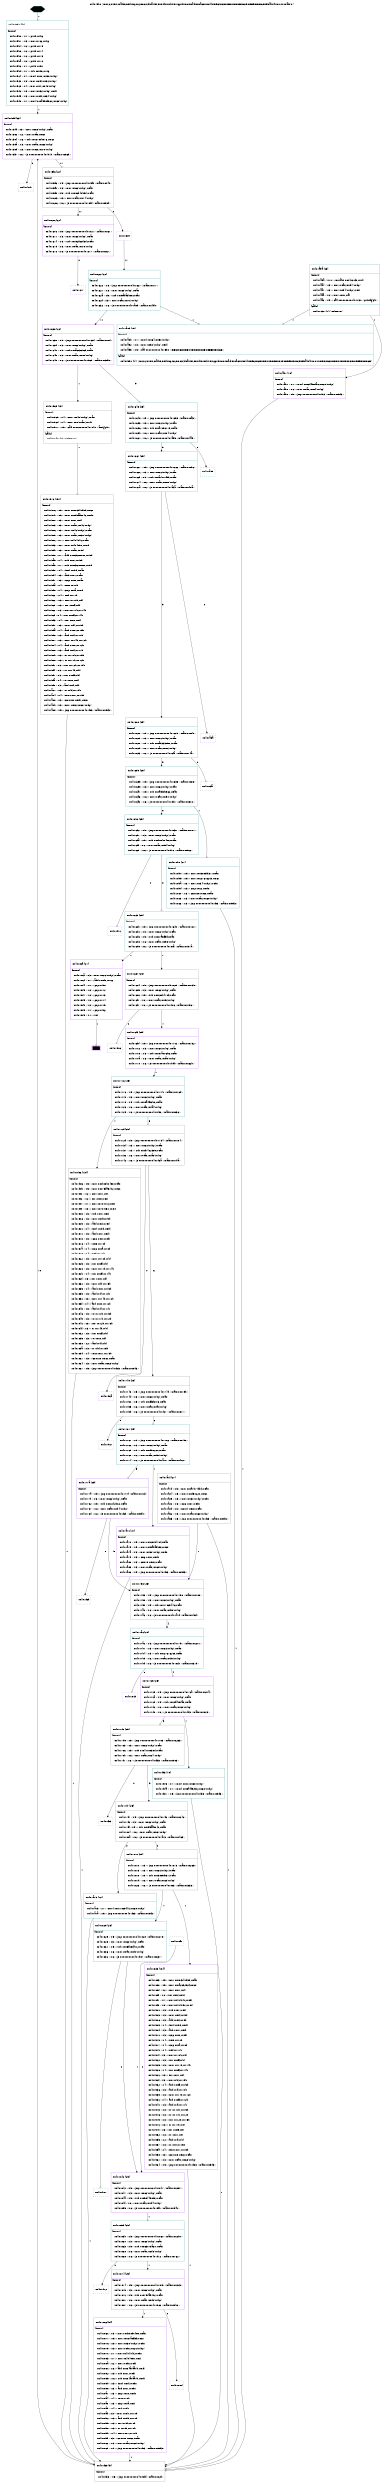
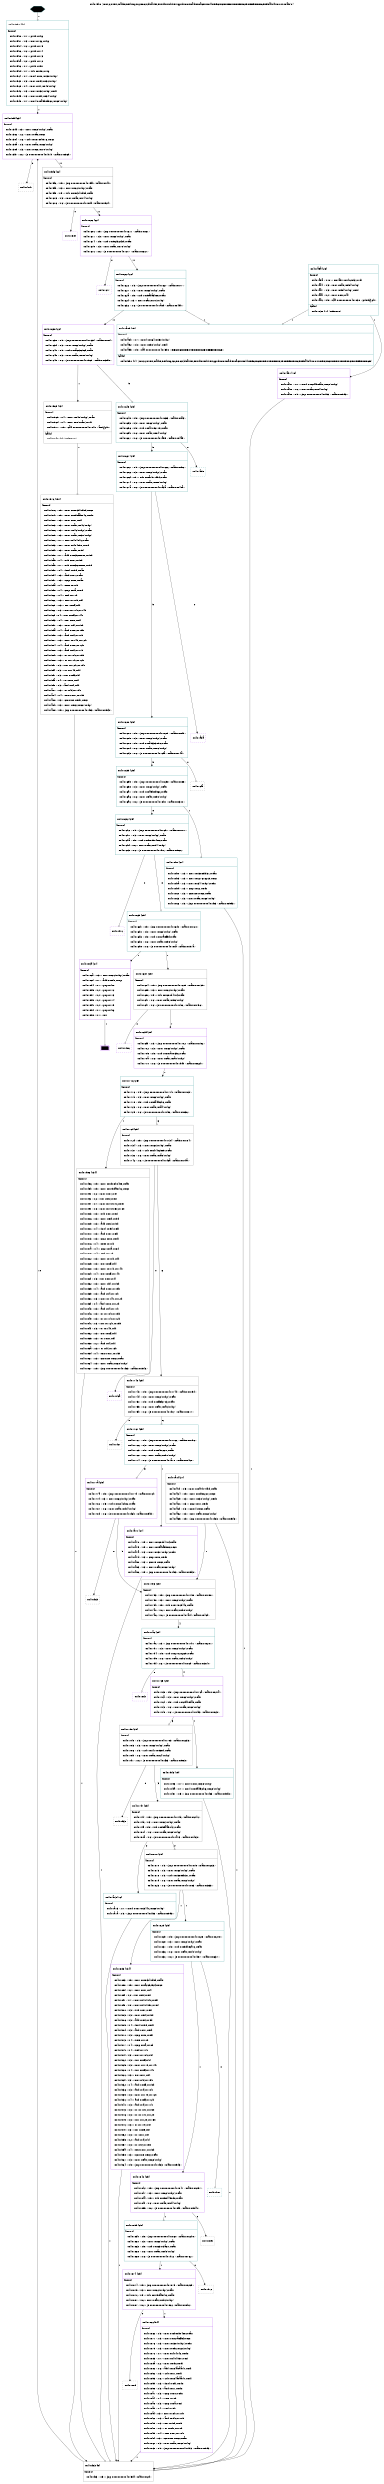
edge "0x401edf" -> "0x401622 [22]": now "0x40160c [22]" -> "0x401622 [22]"
edge "0x401efb" -> "0x401842 [25]": reversed
